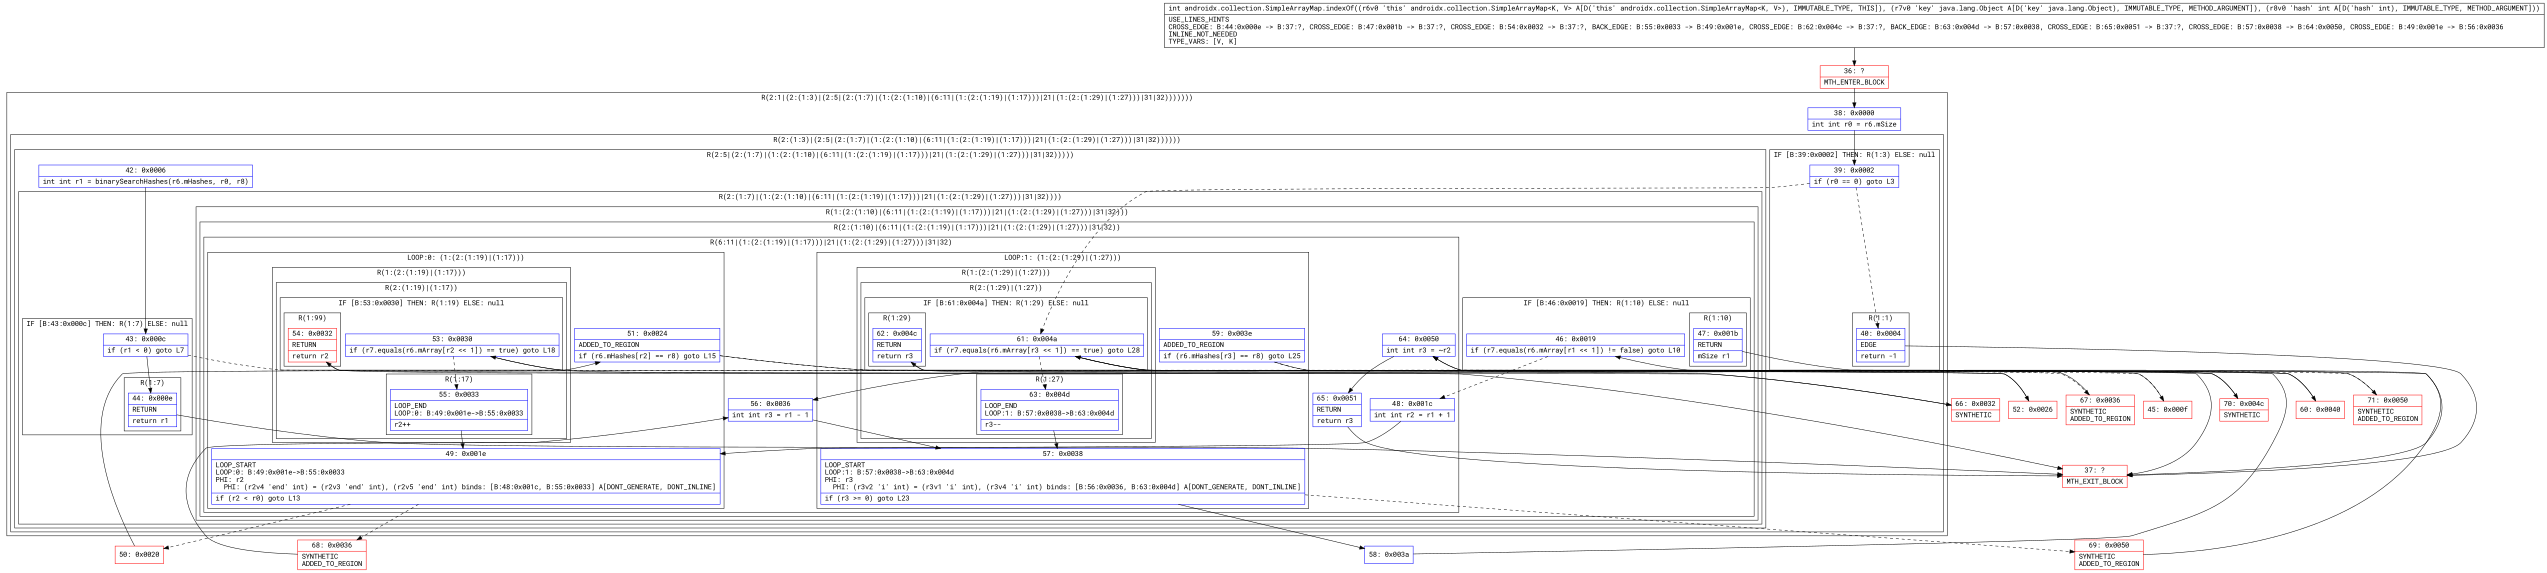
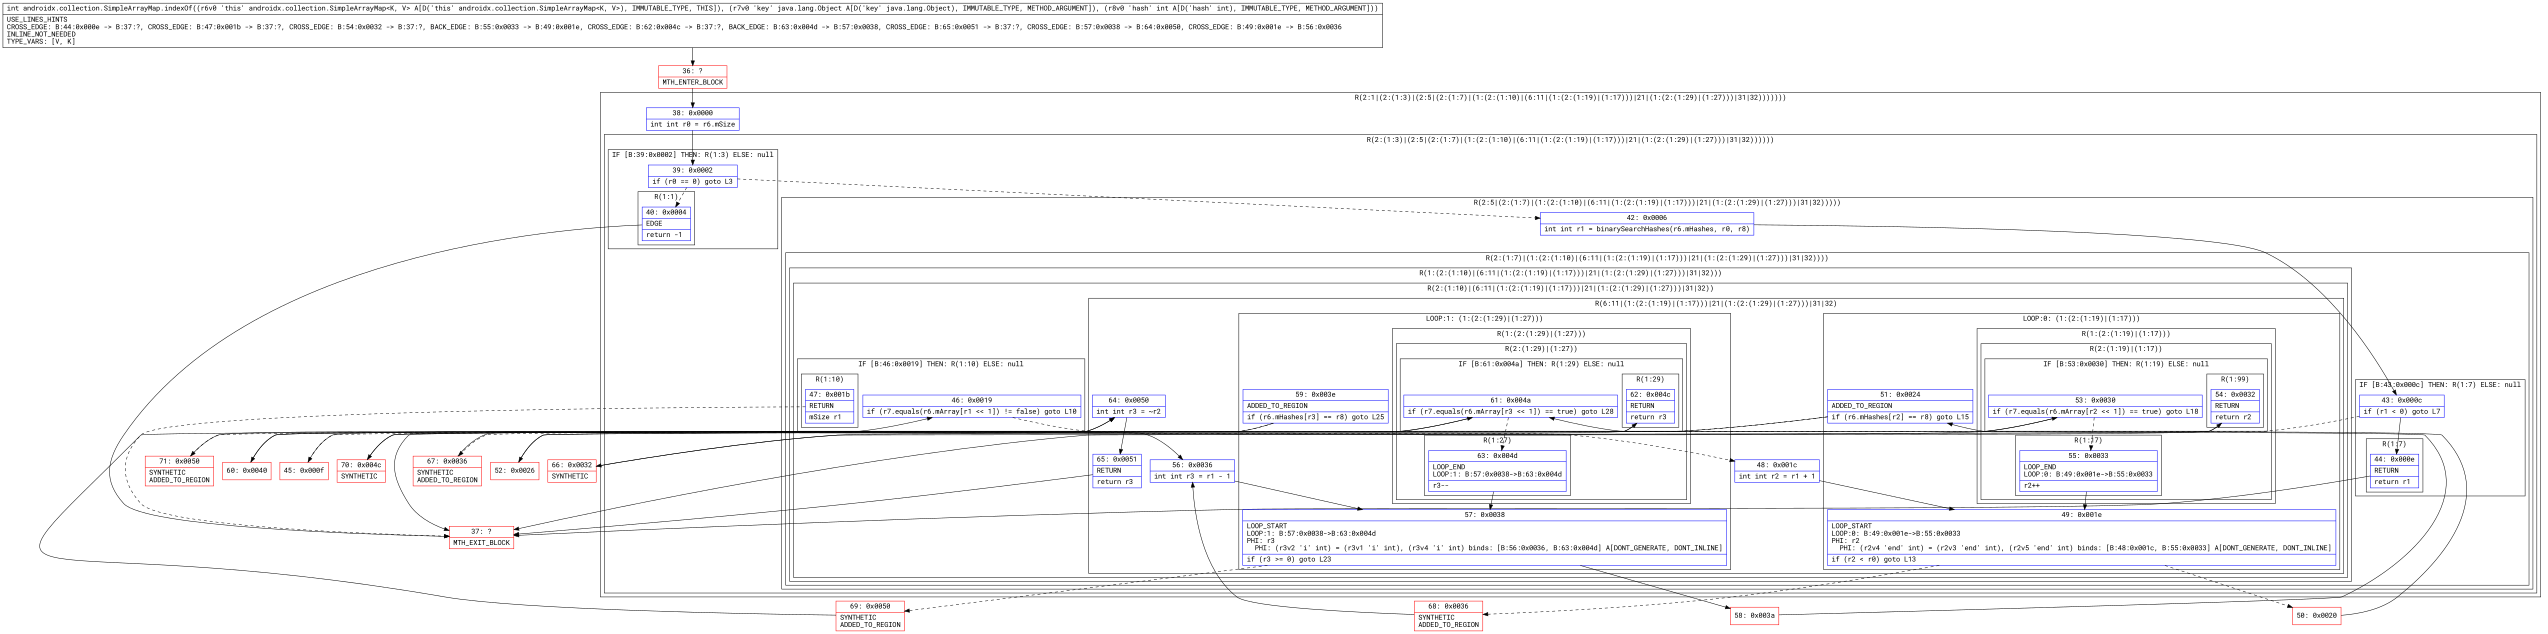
edge "39: 0x0002" -> "61: 0x004a": now "39: 0x0002" -> "42: 0x0006"
node "54: 0x0032": color red -> blue
edge "47: 0x001b" -> "37: ?": style solid -> dashed
node "58: 0x003a": color blue -> red
